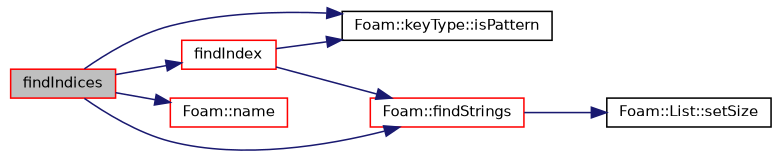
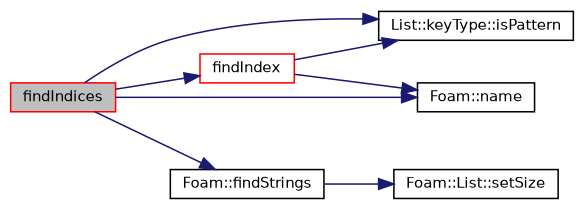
node "Foam::keyType::isPattern": label "Foam::keyType::isPattern" -> "List::keyType::isPattern"
edge "findIndex" -> "Foam::findStrings": now "findIndex" -> "Foam::name"
node "Foam::name": color red -> black
node "Foam::findStrings": color red -> black
